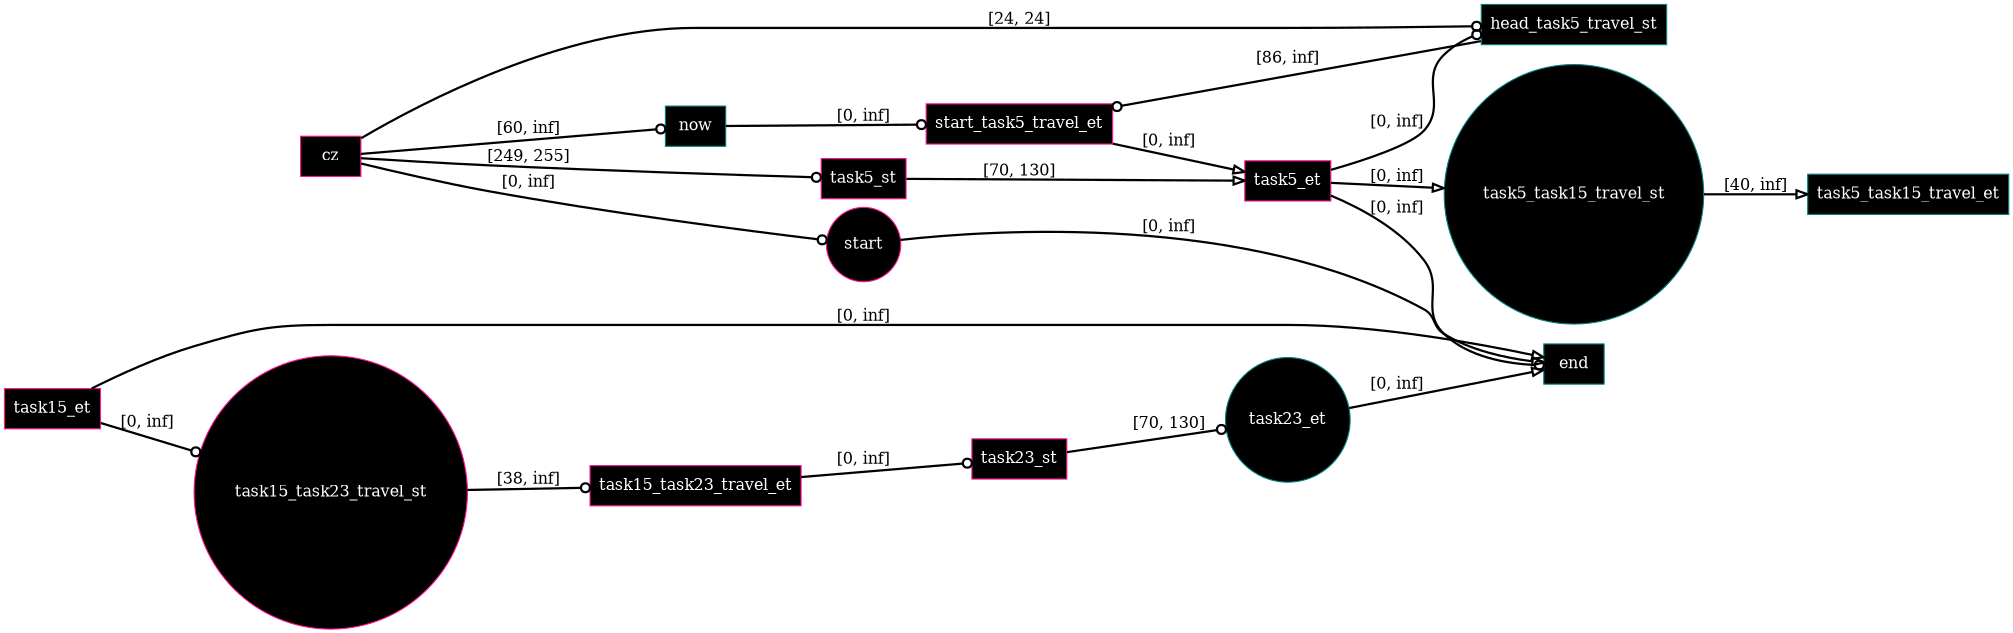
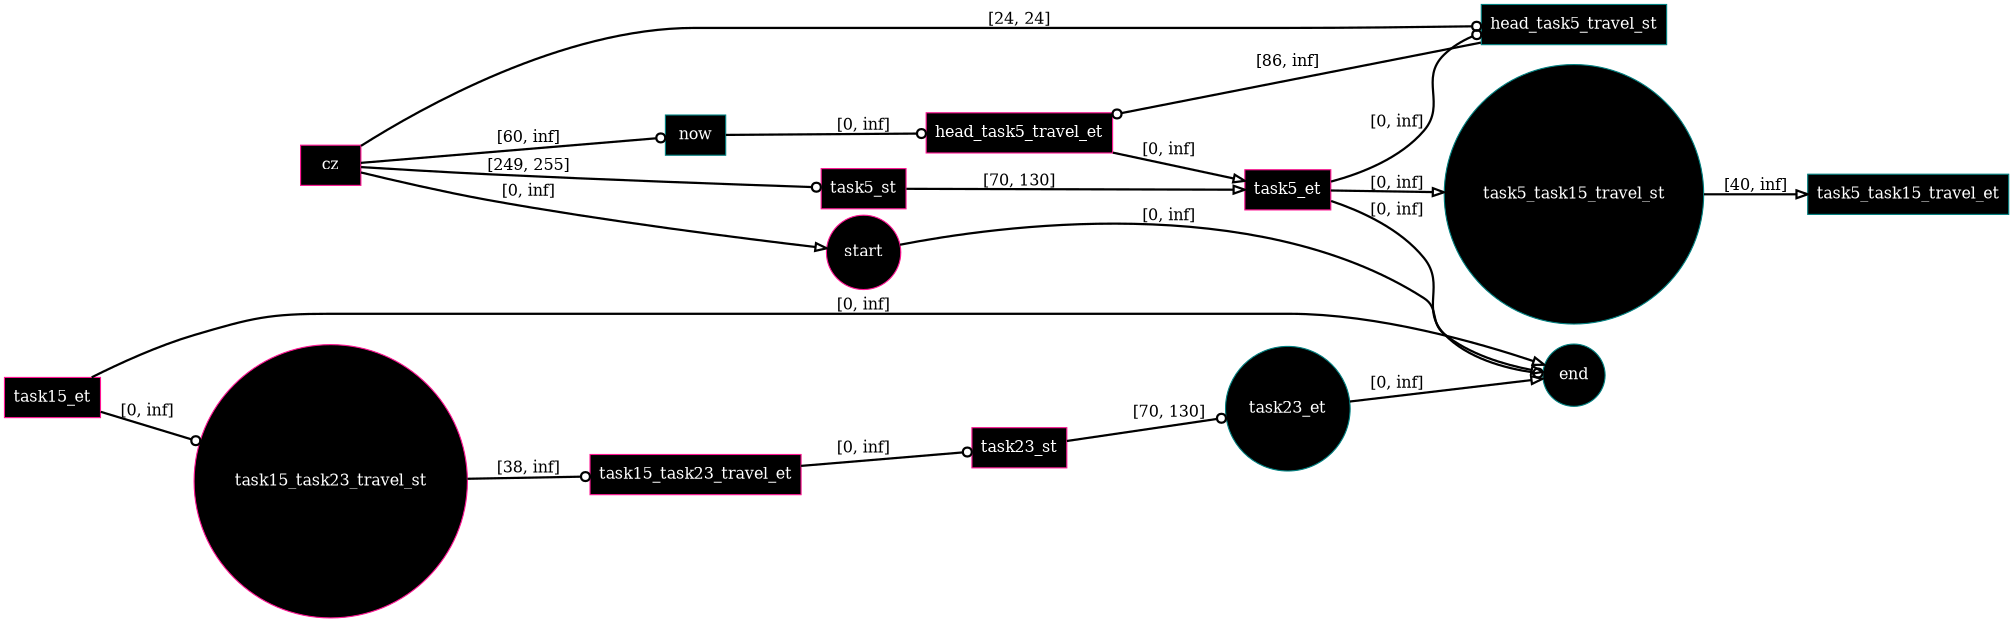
node "start_task5_travel_et": label "start_task5_travel_et" -> "head_task5_travel_et"
edge "cz" -> "start": arrowhead odot -> onormal
node "end": shape box -> circle
